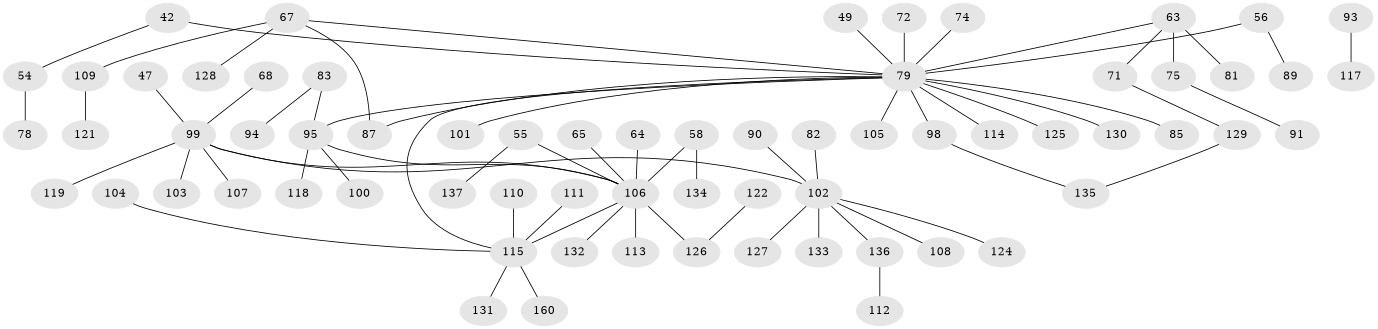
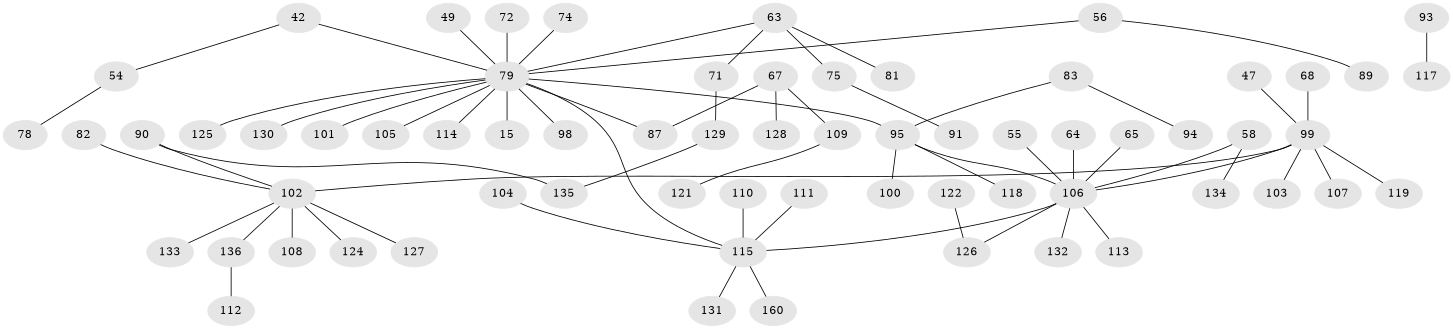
edge "67" -- "79": removed
node "85": label "85" -> "15"
edge "98" -- "135": now "90" -- "135"
node "137": removed
